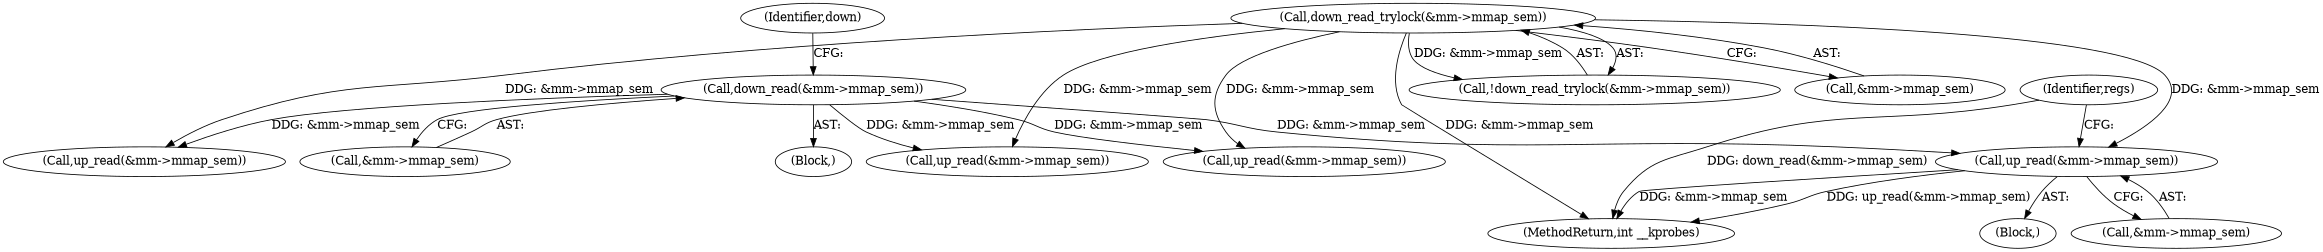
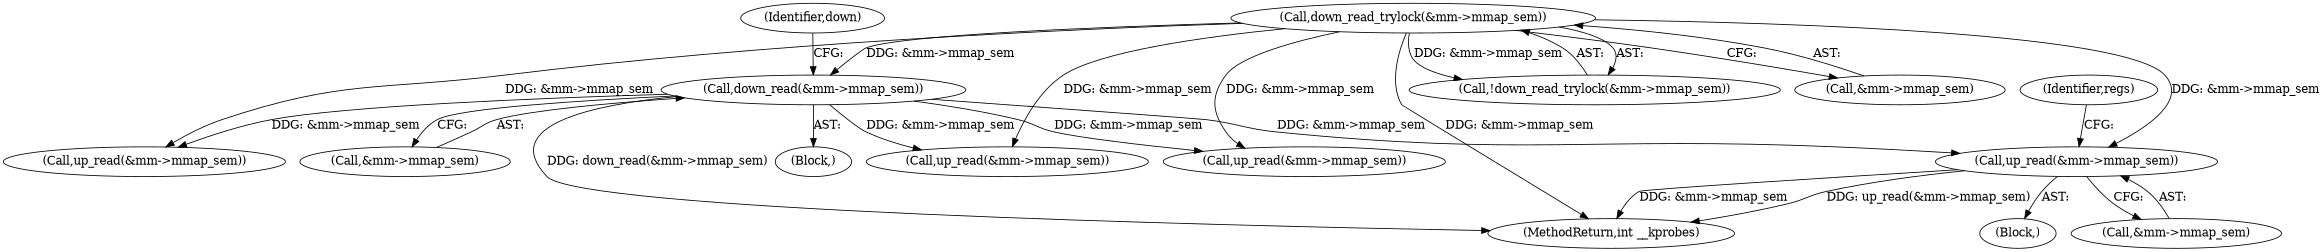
edge "(Call,down_read_trylock(&mm->mmap_sem))" -> "(Call,down_read(&mm->mmap_sem))": added, label "DDG: &mm->mmap_sem"
edge "(Identifier,regs)" -> "(MethodReturn,int __kprobes)": now "(Call,down_read(&mm->mmap_sem))" -> "(MethodReturn,int __kprobes)"
